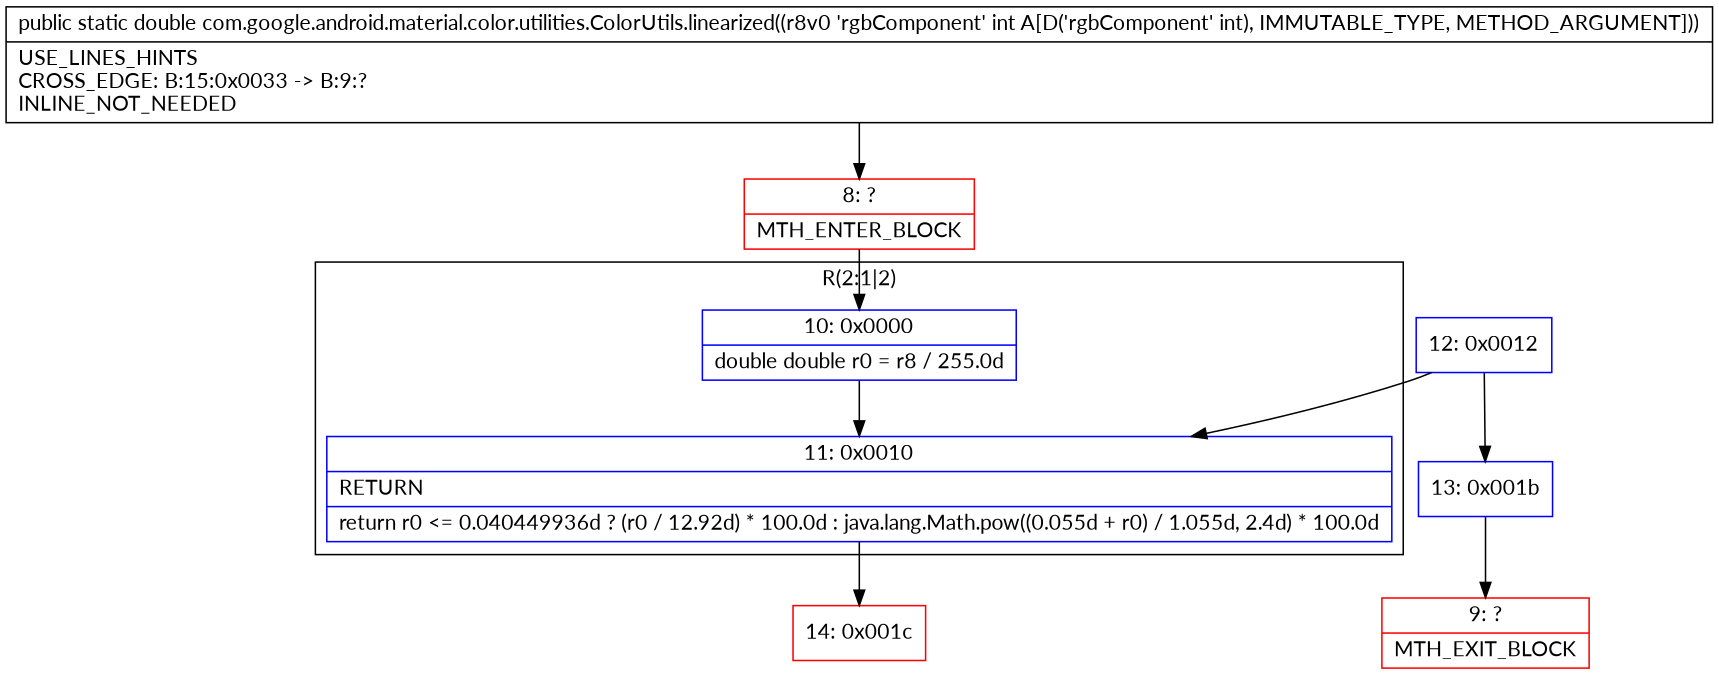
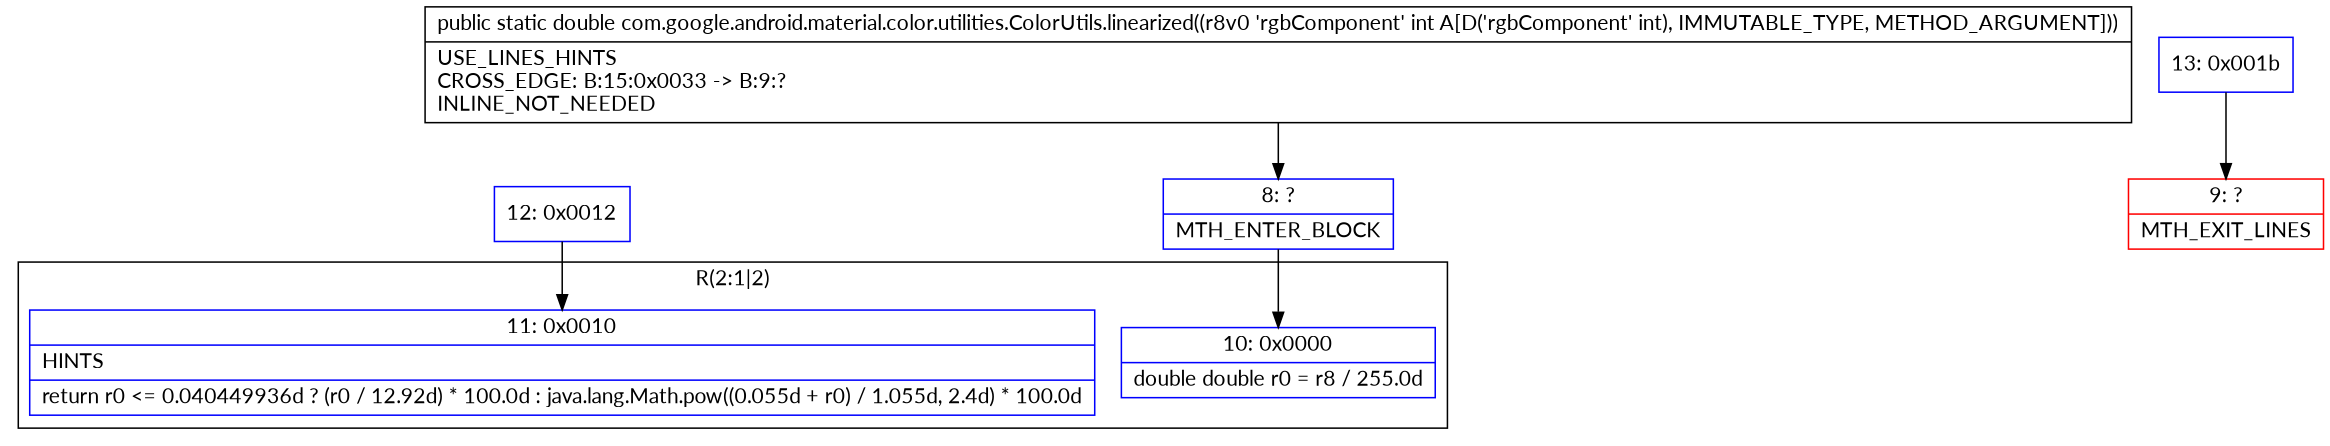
node "8: ?": color red -> blue
edge "10: 0x0000" -> "11: 0x0010": removed
edge "12: 0x0012" -> "13: 0x001b": removed
node "11: 0x0010": text "RETURN" -> "HINTS"
node "14: 0x001c": removed
node "9: ?": text "MTH_EXIT_BLOCK" -> "MTH_EXIT_LINES"
